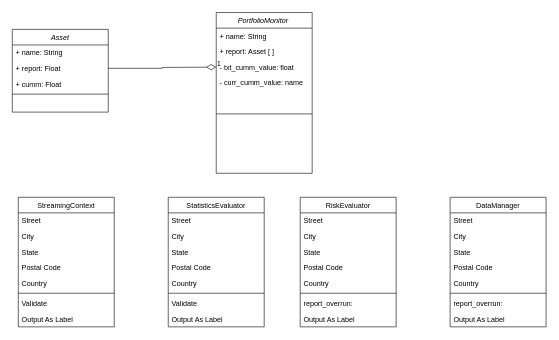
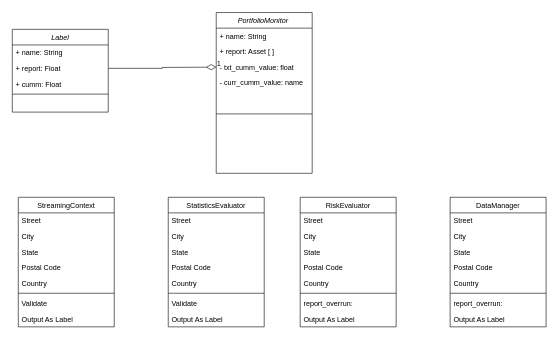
node "Asset": label "Asset" -> "Label"
